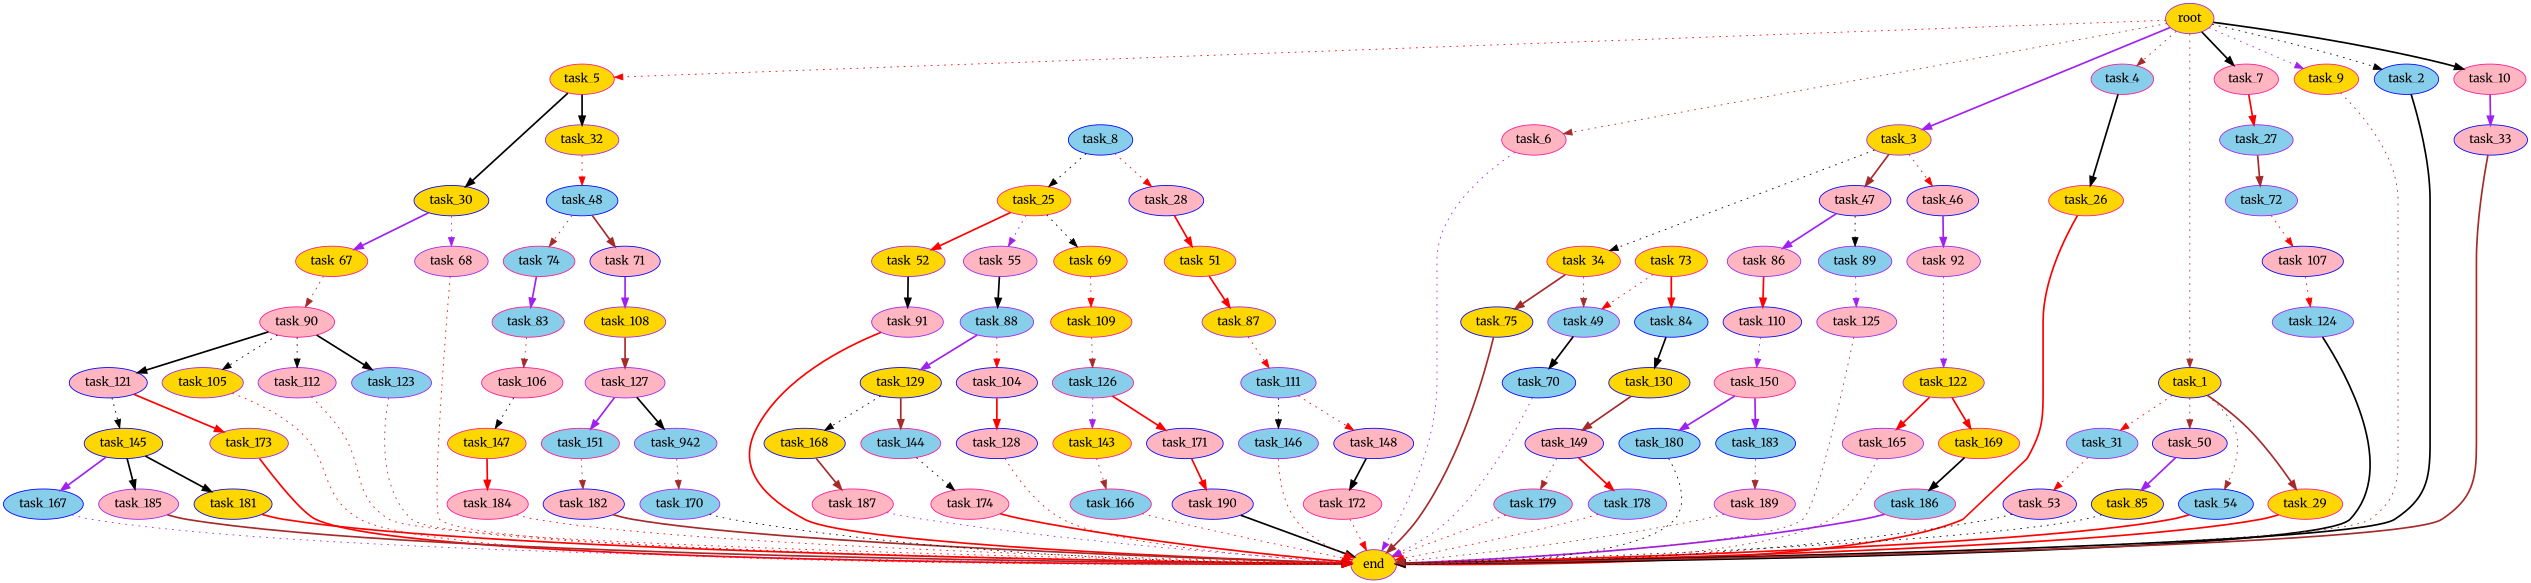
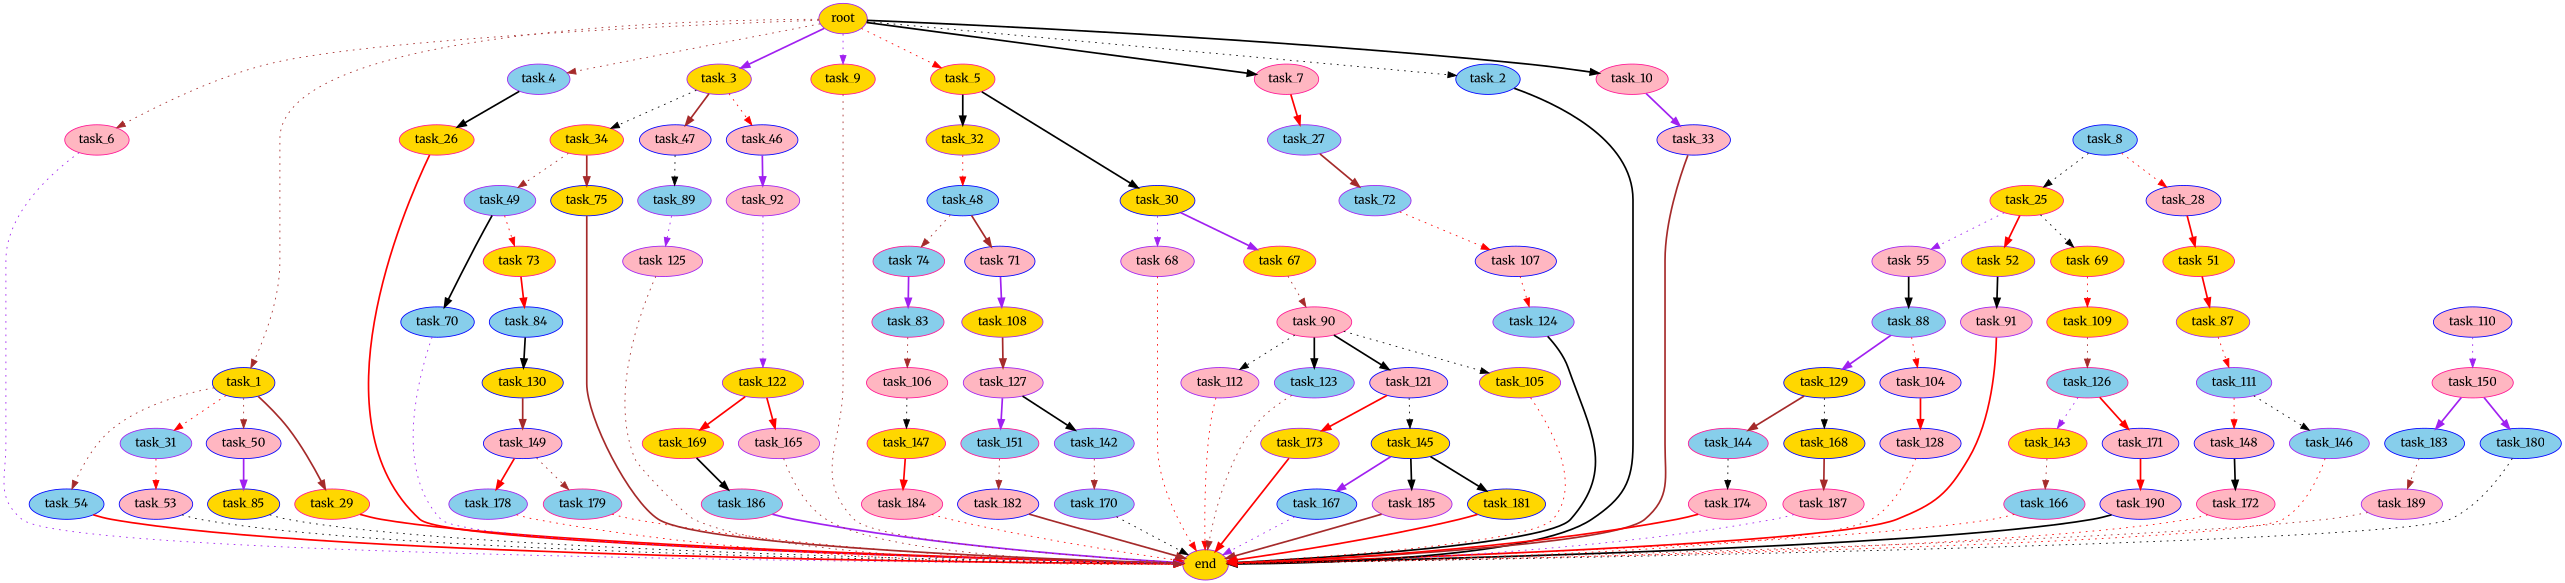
node "task_4": color deeppink -> purple
node "task_86": removed
edge "task_73" -> "task_49": reversed
node "task_942": label "task_942" -> "task_142"
